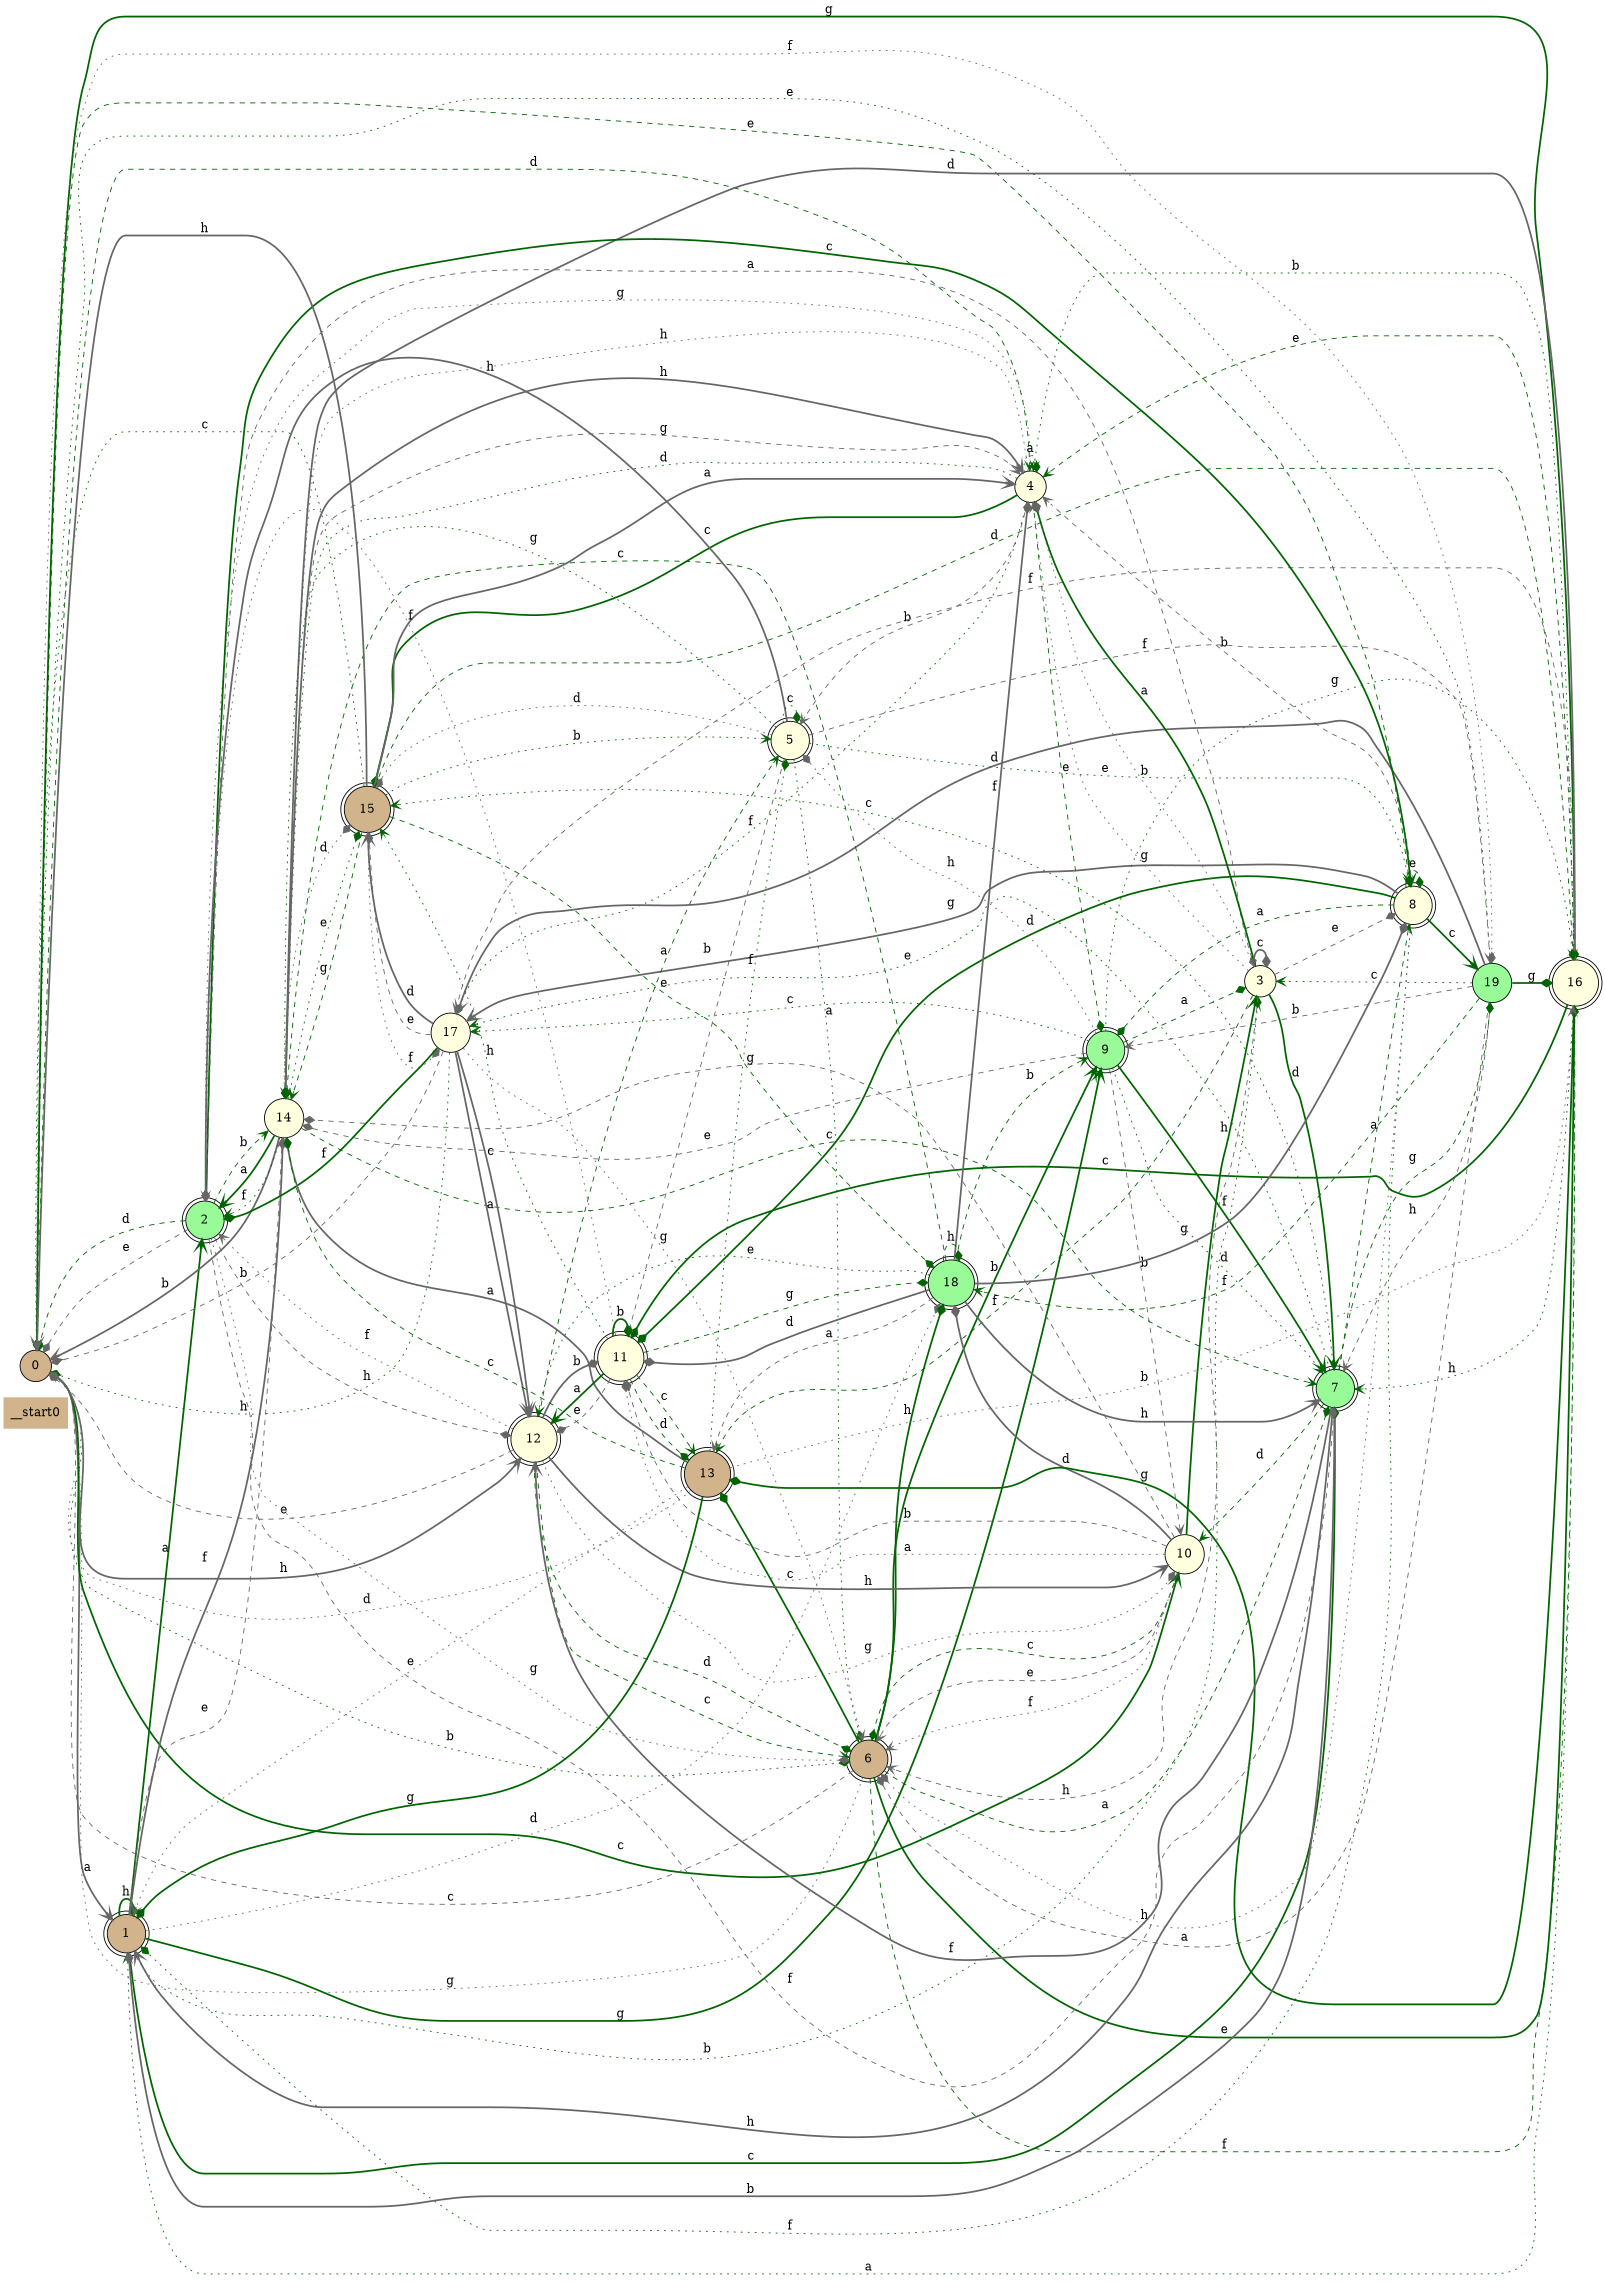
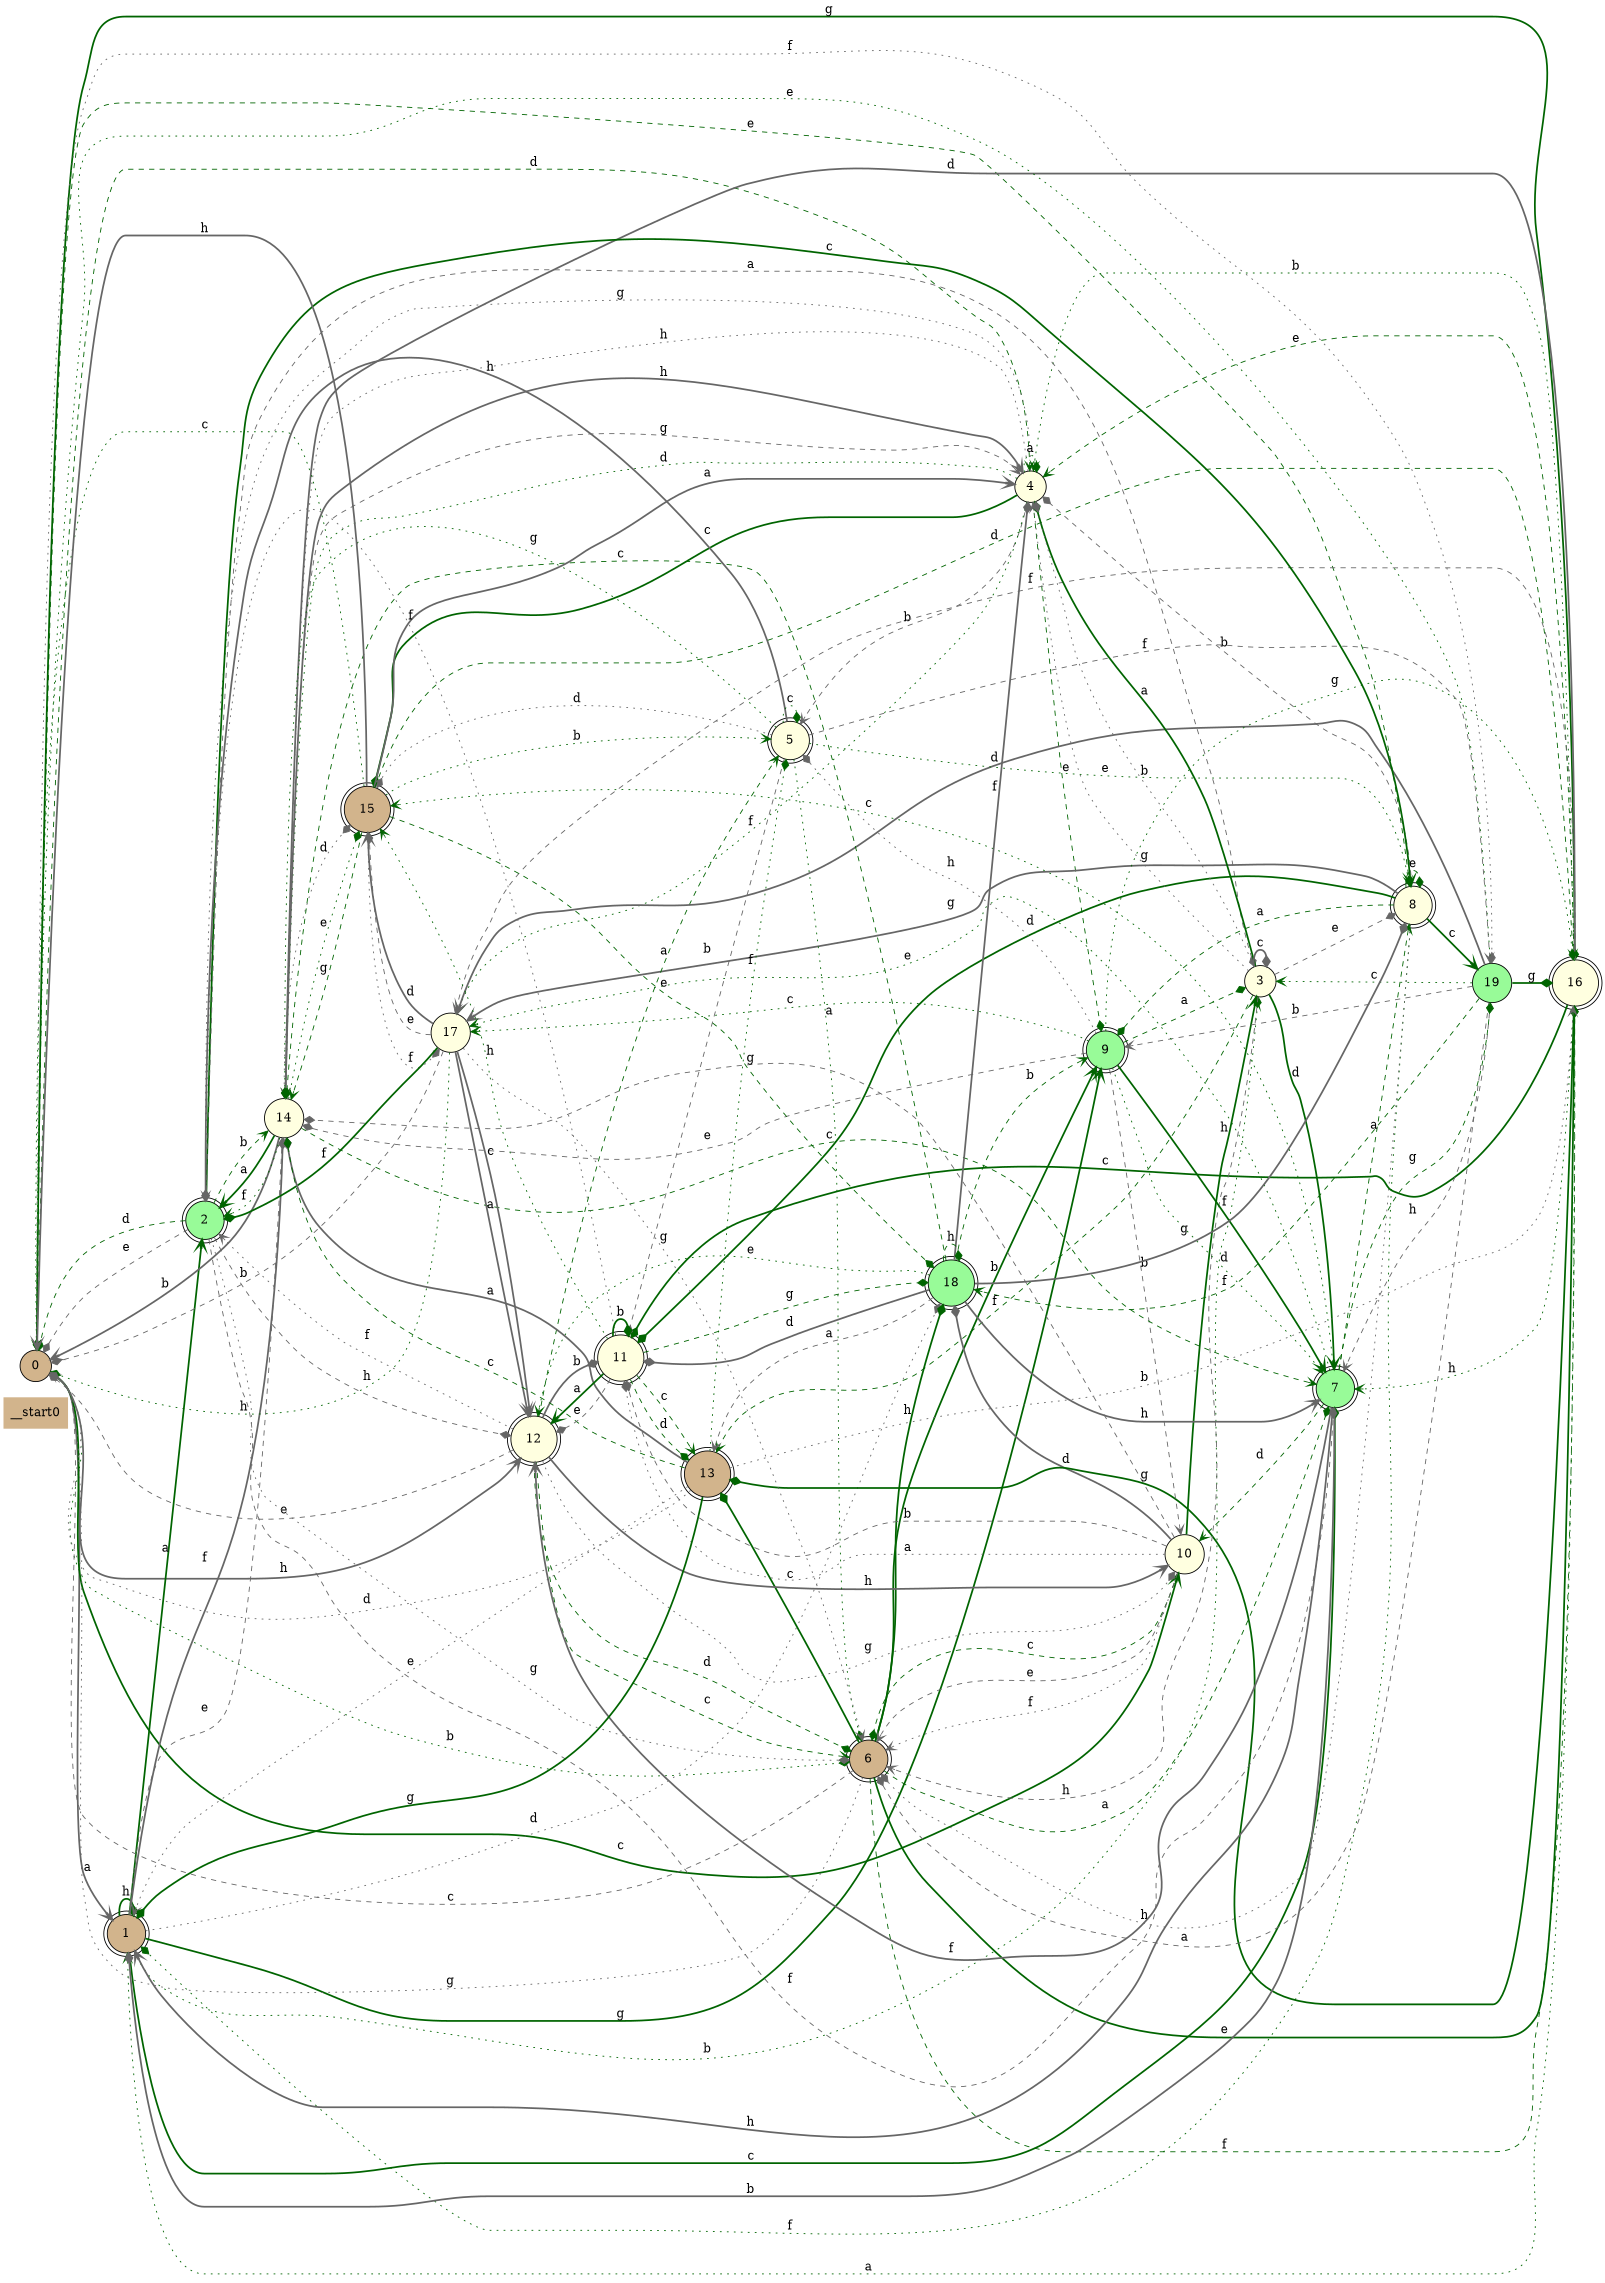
edge "8" -> "4": arrowhead vee -> diamond
edge "4" -> "17": arrowhead diamond -> vee
